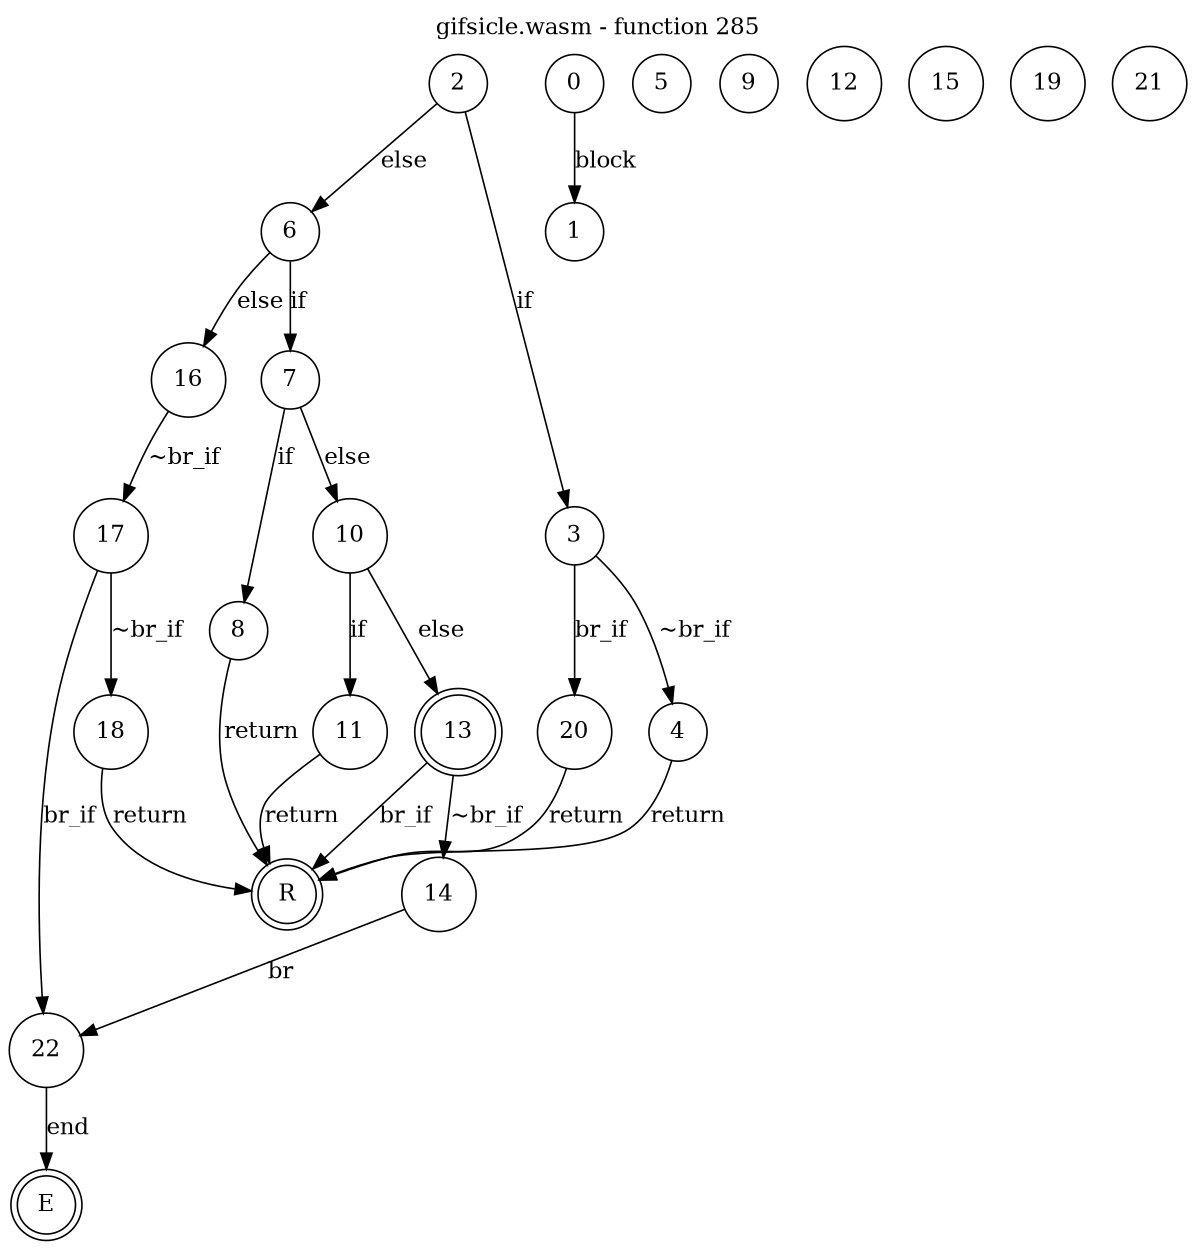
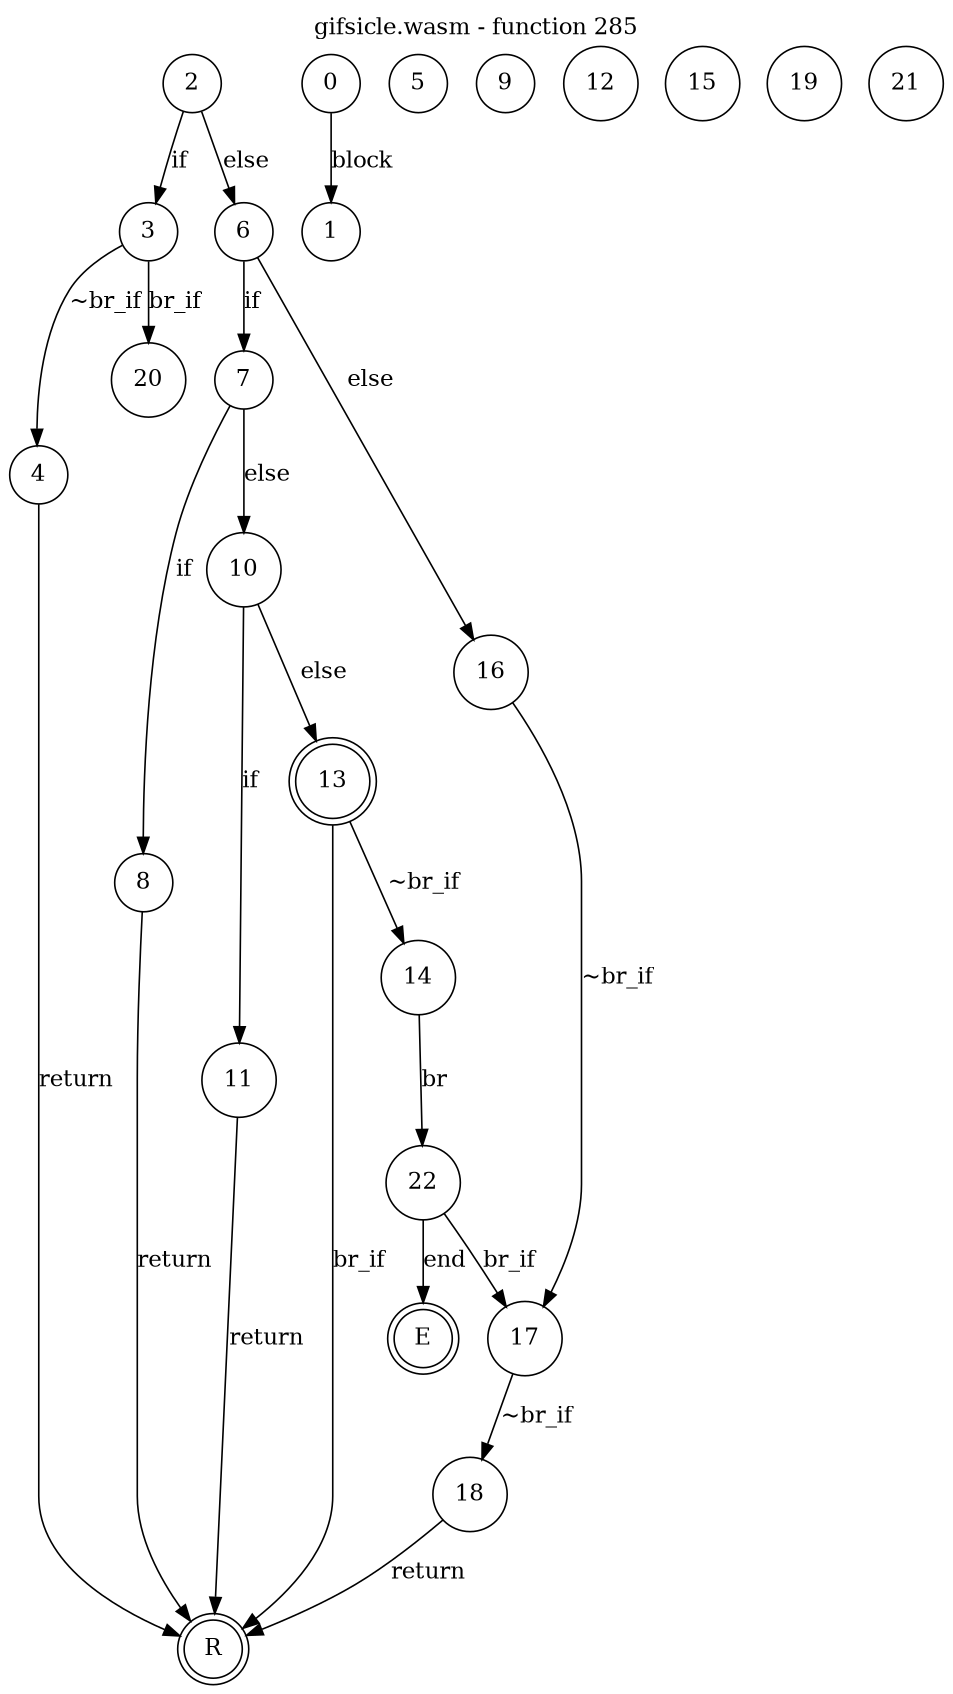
edge "17" -> "22": reversed
edge "20" -> "R": removed, label "return"
